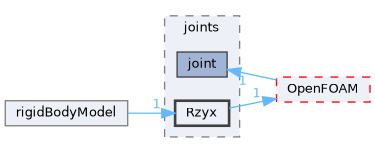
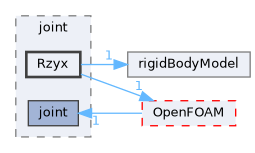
cluster "joints": label "joints" -> "joint"
edge "rigidBodyModel" -> "Rzyx": reversed
